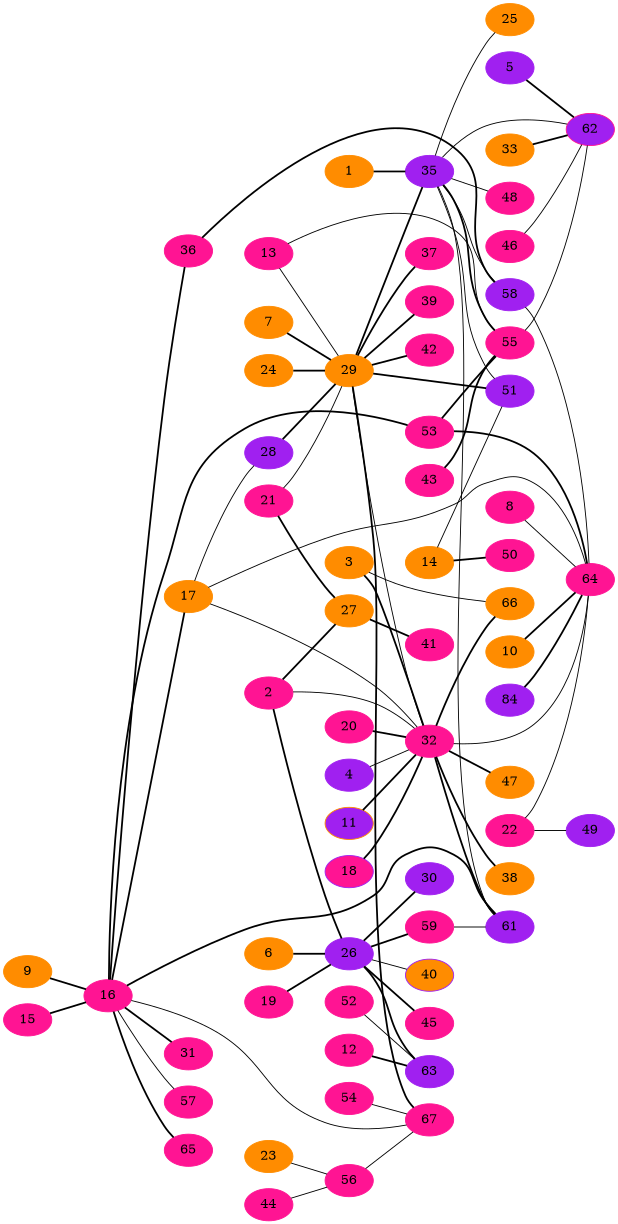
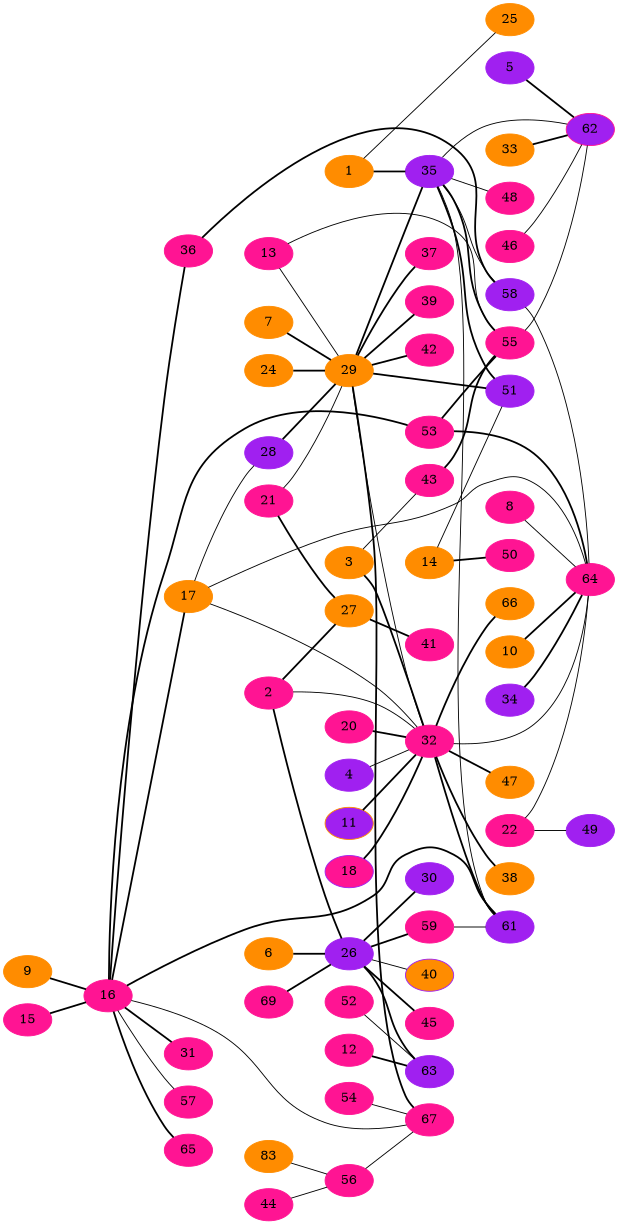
edge "25" -- "35": now "25" -- "1"
edge "35" -- "51": style solid -> bold
edge "3" -- "66": now "3" -- "43"
node "84": label "84" -> "34"
node "19": label "19" -> "69"
node "23": label "23" -> "83"
